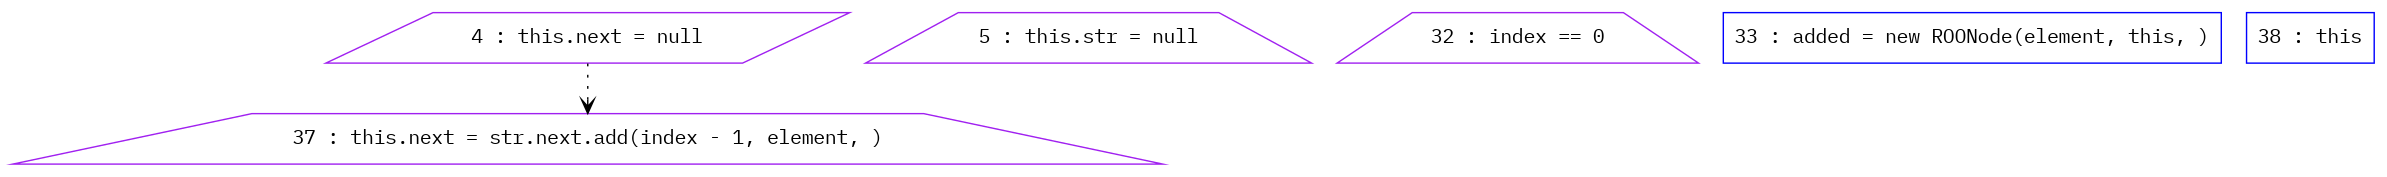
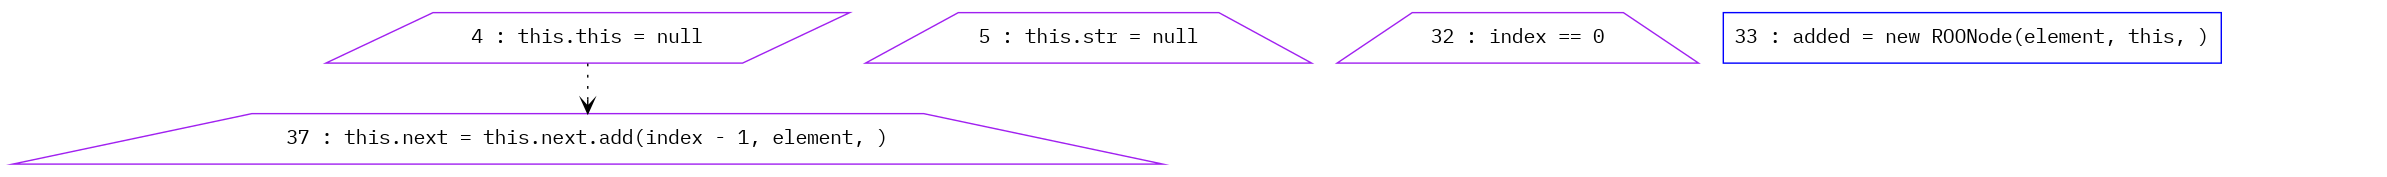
node "4 : this.next = null": label "4 : this.next = null" -> "4 : this.this = null"
node "38 : this": removed
node "37 : this.next = str.next.add(index - 1, element, )": label "37 : this.next = str.next.add(index - 1, element, )" -> "37 : this.next = this.next.add(index - 1, element, )"
